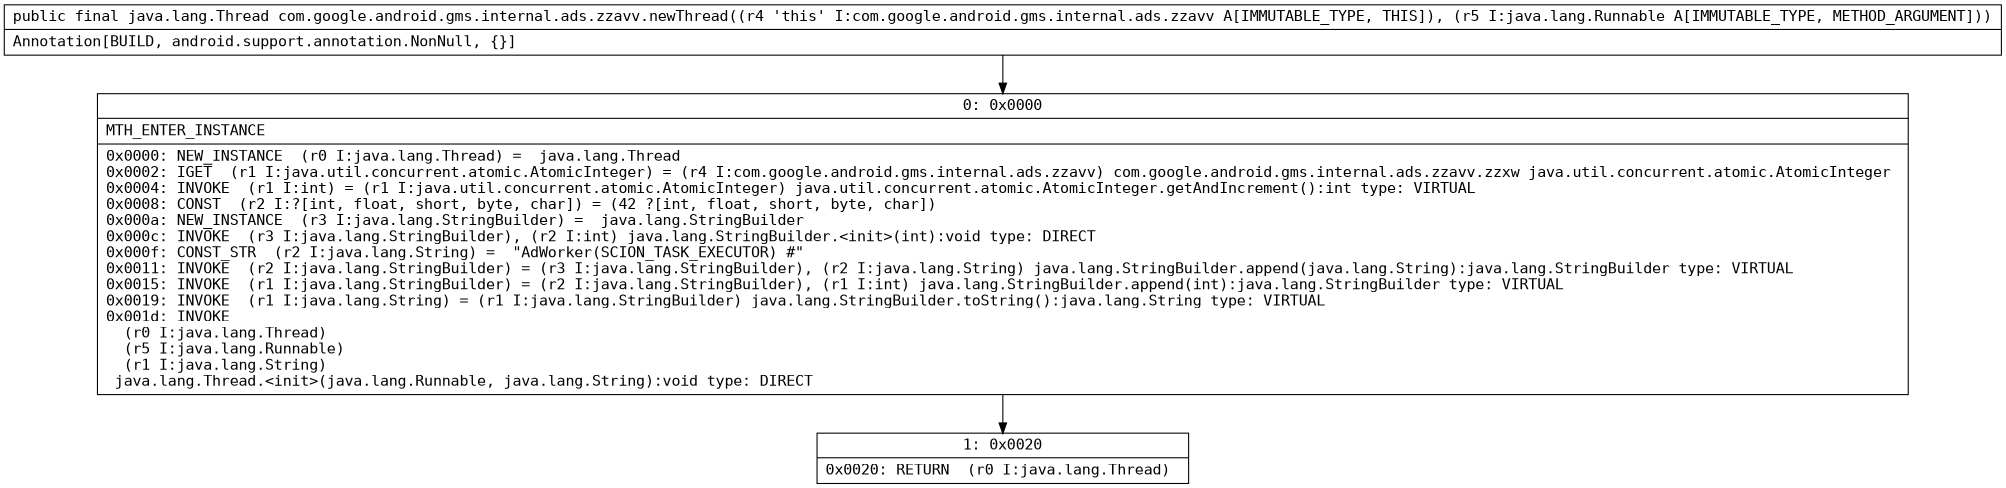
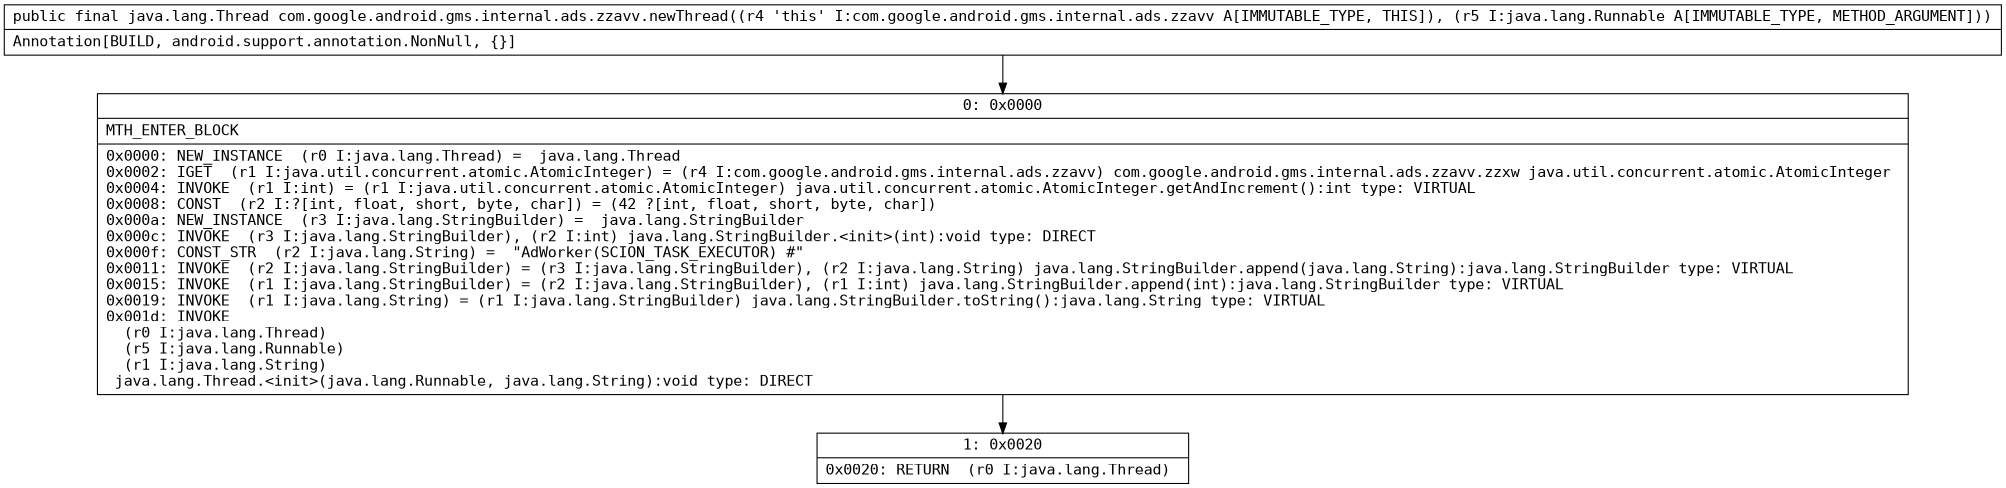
node "0: 0x0000": text "MTH_ENTER_INSTANCE" -> "MTH_ENTER_BLOCK"
